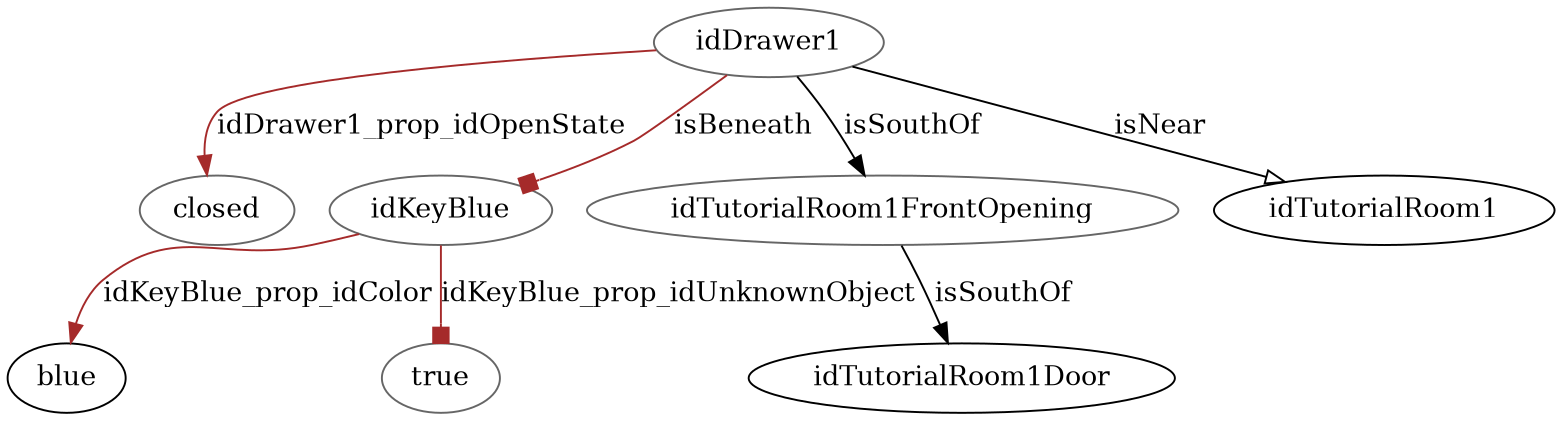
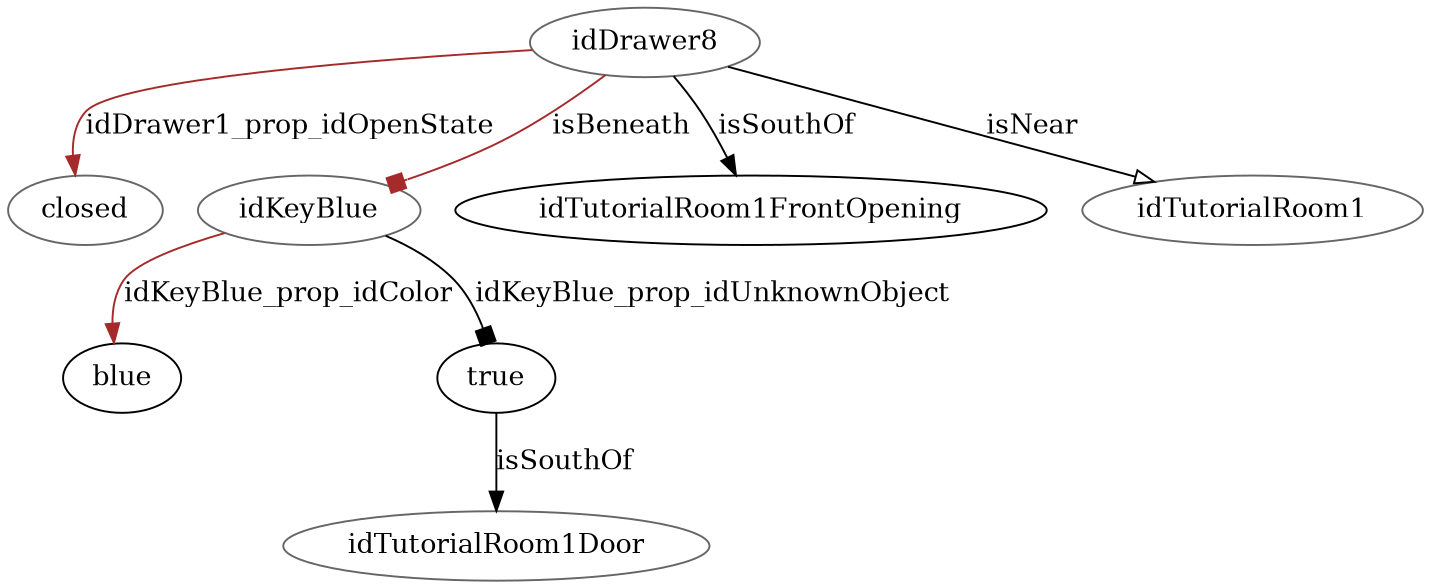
node "idDrawer1": label "idDrawer1" -> "idDrawer8"
node "idTutorialRoom1FrontOpening": color gray40 -> black
node "idTutorialRoom1": color black -> gray40
edge "idKeyBlue" -> "true": color brown -> black
edge "idTutorialRoom1FrontOpening" -> "idTutorialRoom1Door": now "true" -> "idTutorialRoom1Door"
node "true": color gray40 -> black
node "idTutorialRoom1Door": color black -> gray40
